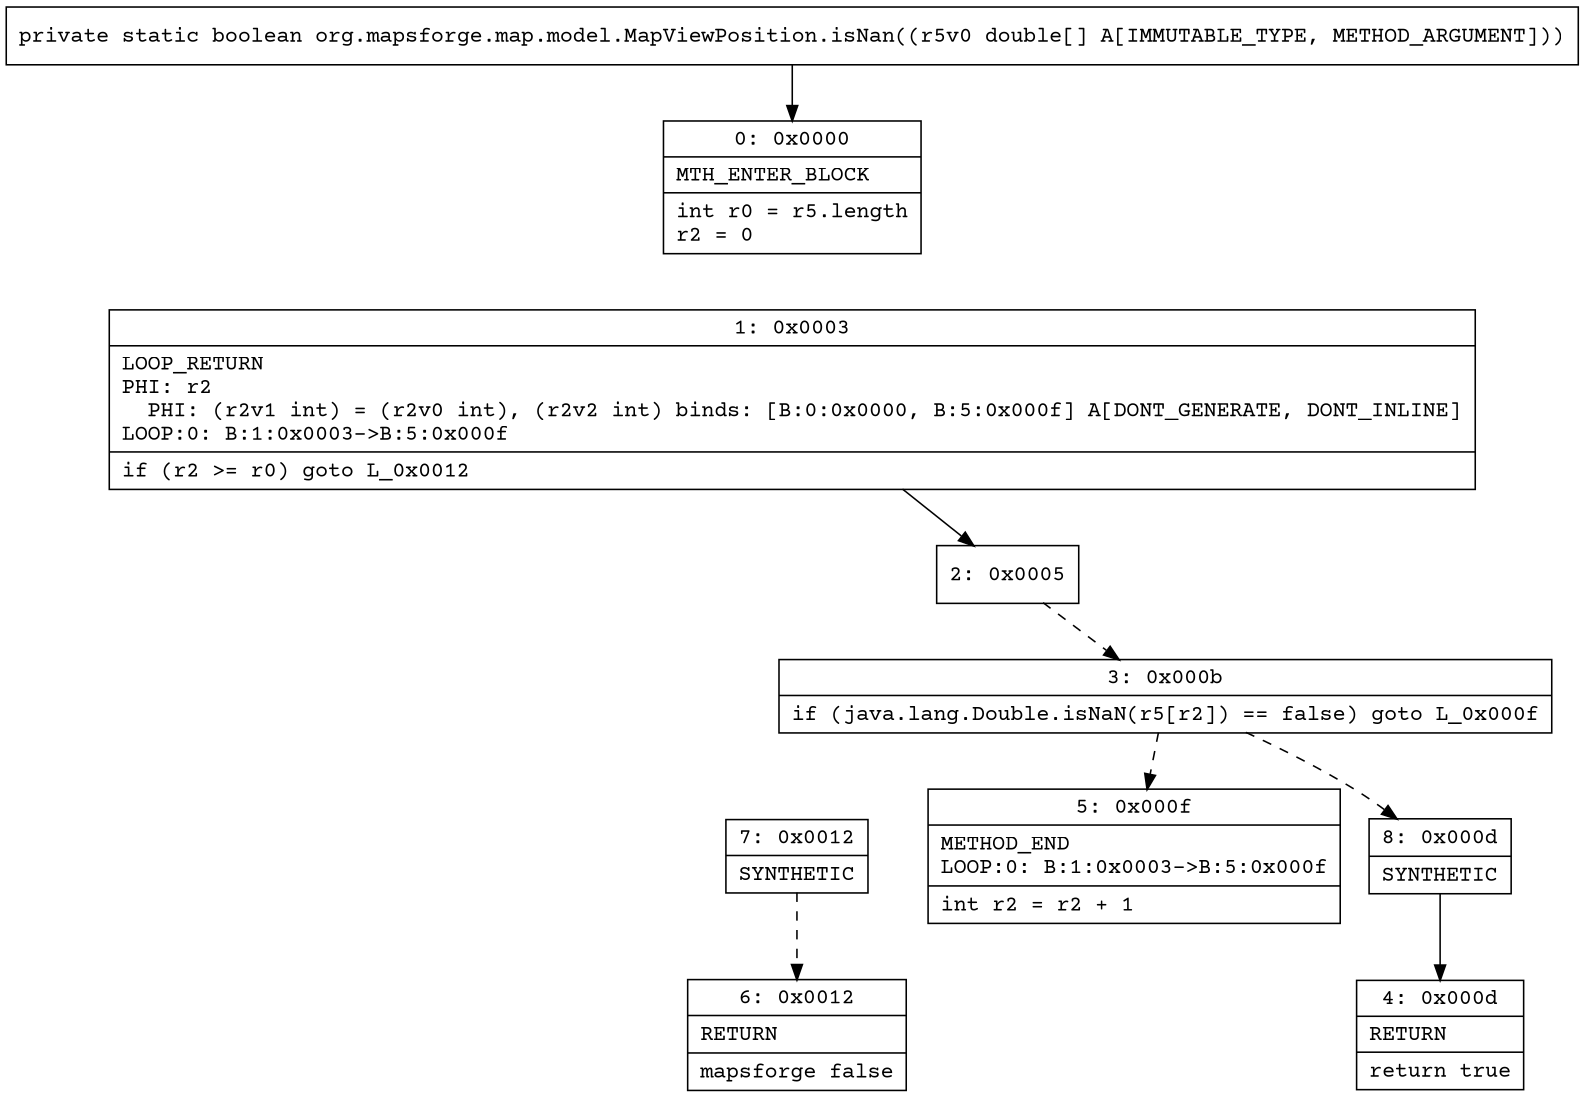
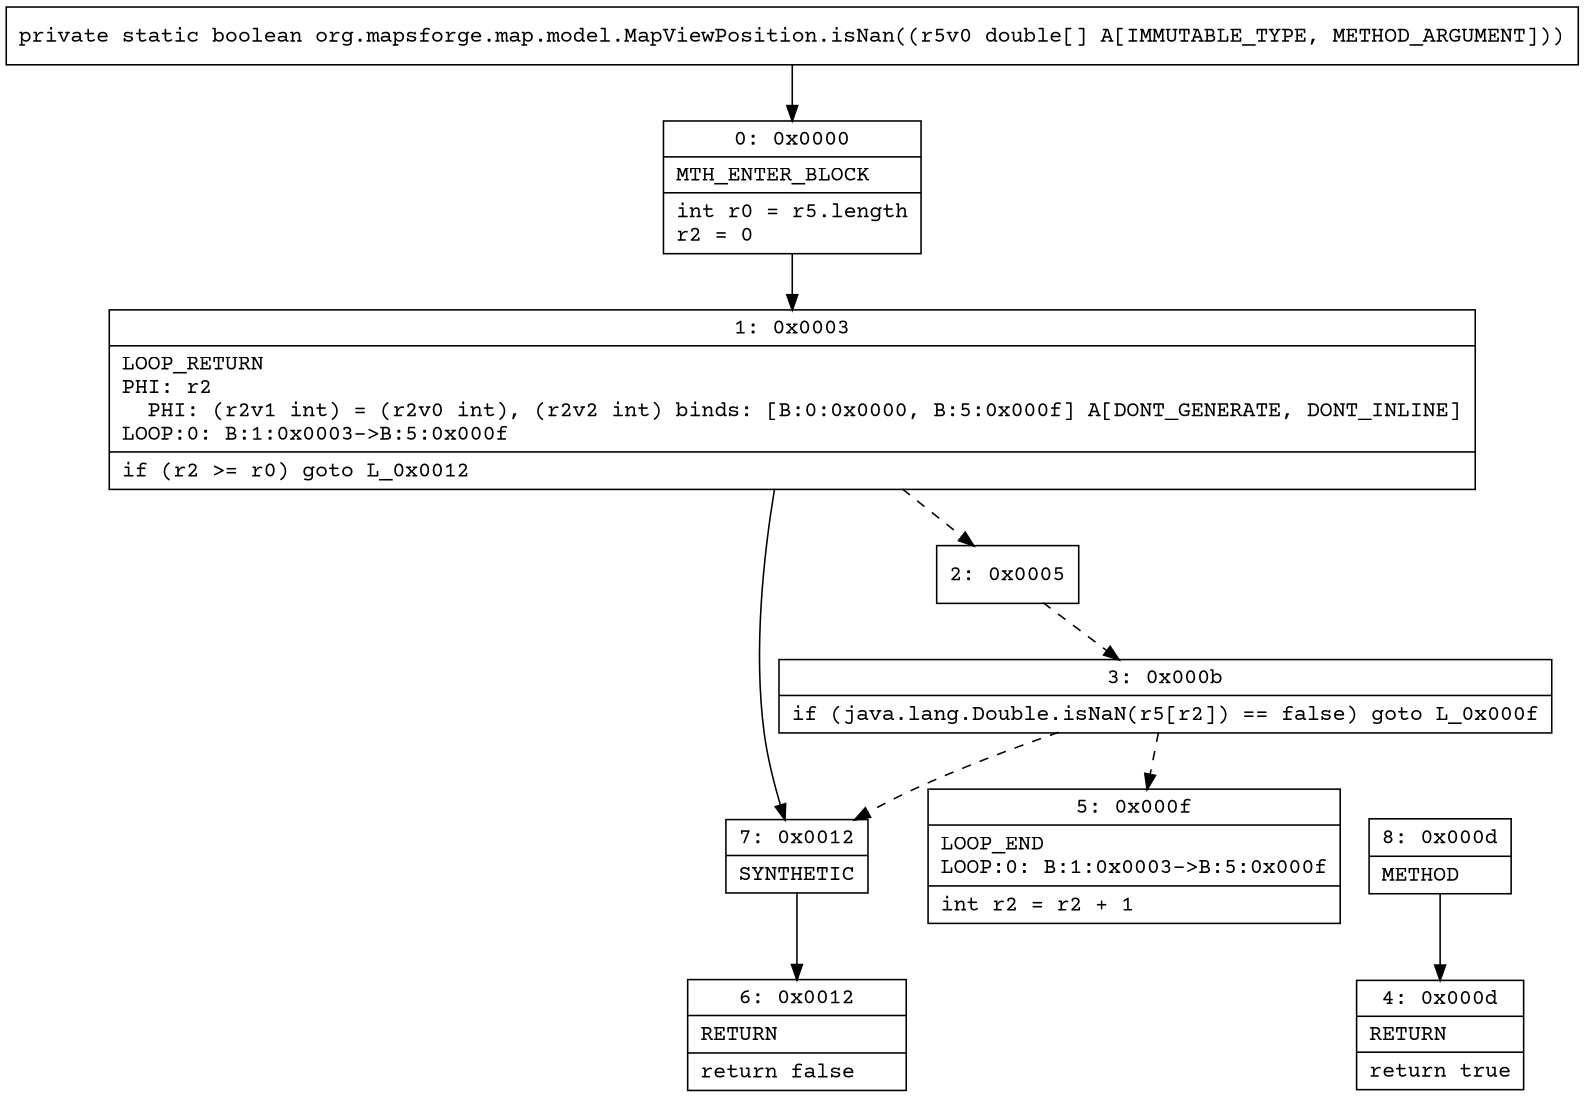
edge "0: 0x0000" -> "1: 0x0003": added
edge "1: 0x0003" -> "2: 0x0005": style solid -> dashed
edge "1: 0x0003" -> "7: 0x0012": added
edge "3: 0x000b" -> "8: 0x000d": now "3: 0x000b" -> "7: 0x0012"
node "5: 0x000f": text "METHOD_END" -> "LOOP_END"
node "8: 0x000d": text "SYNTHETIC" -> "METHOD"
edge "7: 0x0012" -> "6: 0x0012": style dashed -> solid
node "6: 0x0012": text "mapsforge false" -> "return false"
